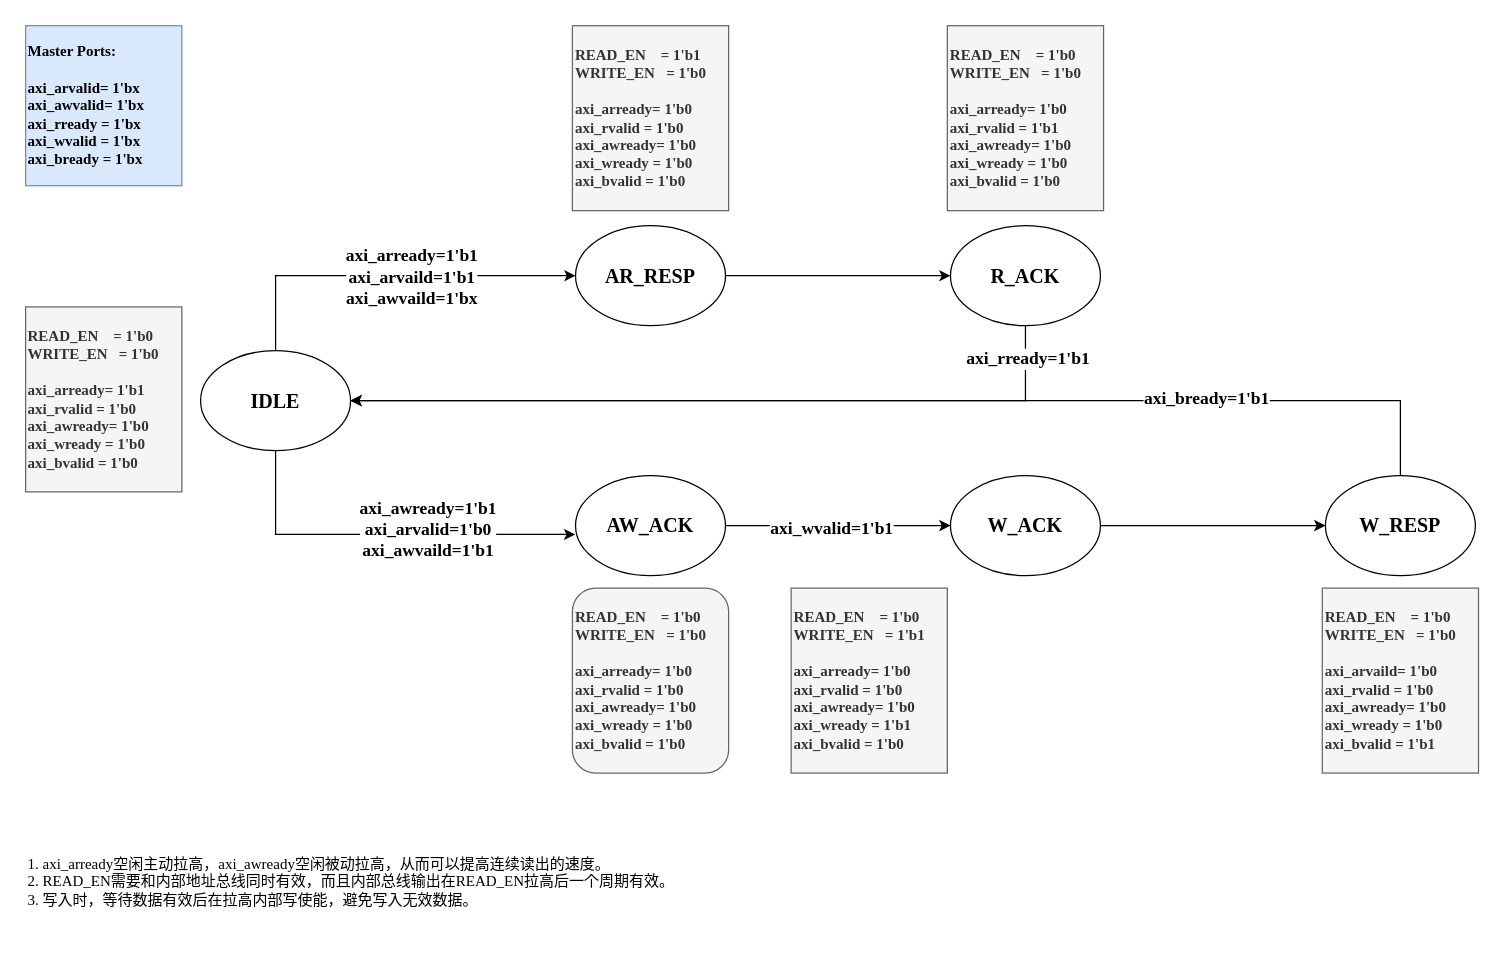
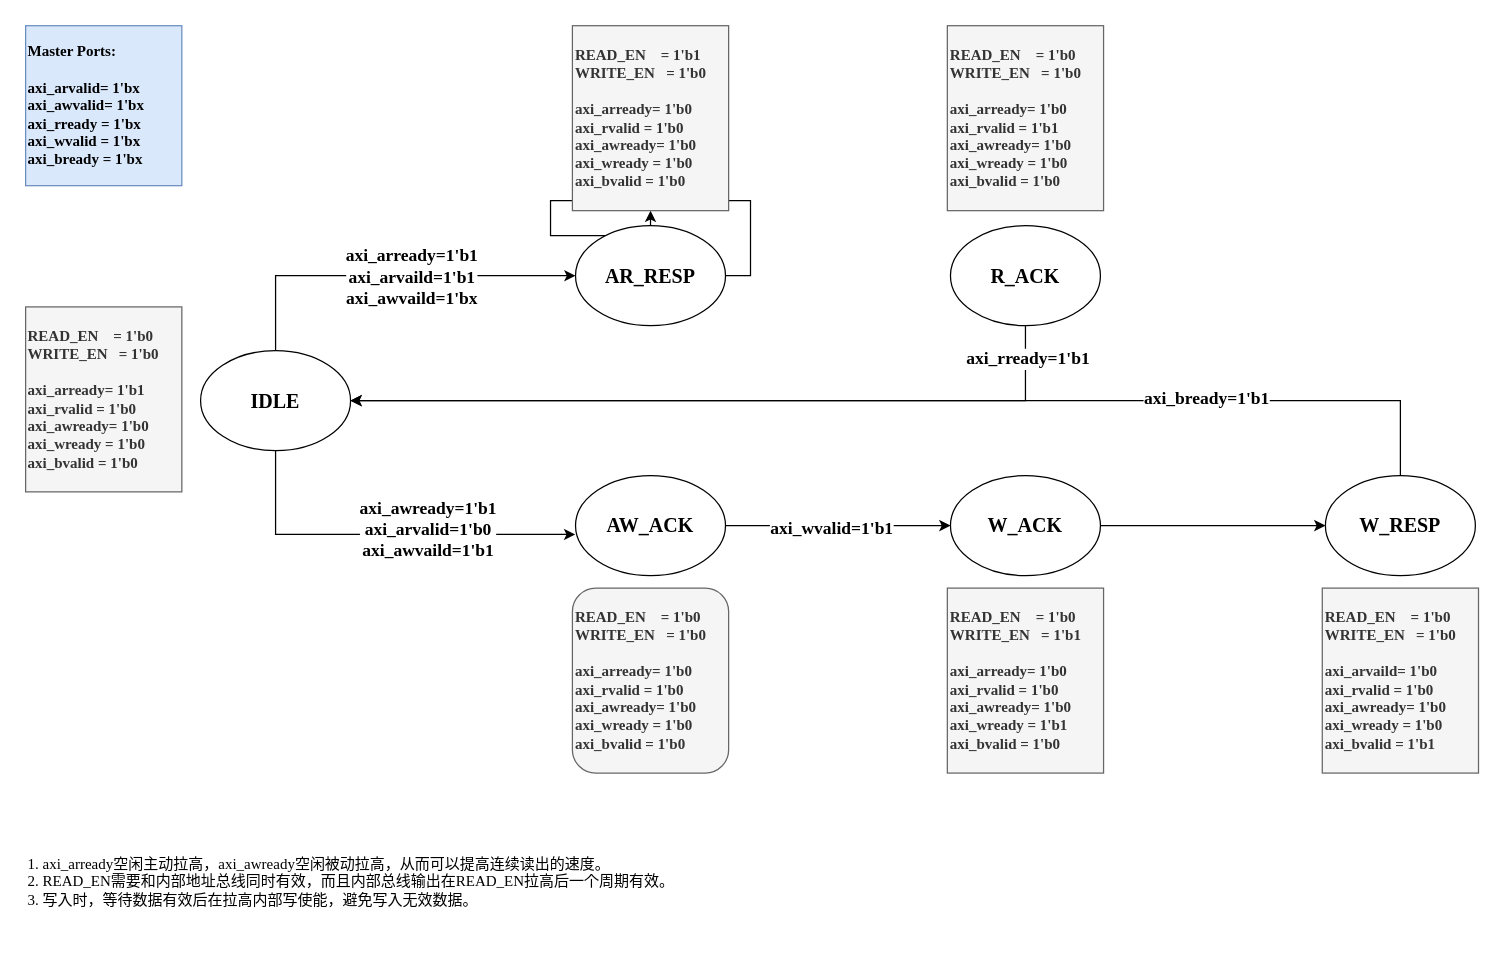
edge "AR_RESP" -> "R_ACK": now "AR_RESP" -> "READ_EN = 1'b1 WRITE_EN = 1'b0 axi_arready= 1'b0 axi_rvalid = 1'b0 axi_awready= 1'b0 axi_wready = 1'b0 axi_bvalid = 1'b0"
node "READ_EN = 1'b0 WRITE_EN = 1'b1 axi_arready= 1'b0 axi_rvalid = 1'b0 axi_awready= 1'b0 axi_wready = 1'b1 axi_bvalid = 1'b0": moved (869, 681) -> (1026, 681)
